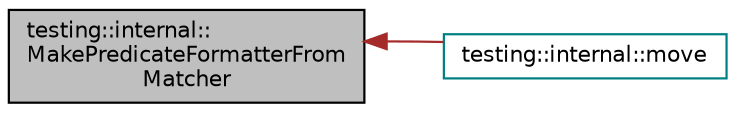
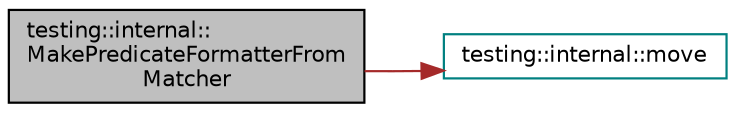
edge "testing::internal::move" -> "testing::internal:: MakePredicateFormatterFrom Matcher": reversed
